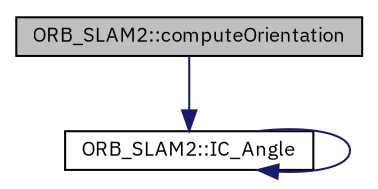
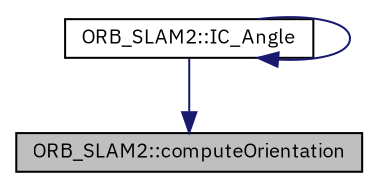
edge "ORB_SLAM2::computeOrientation" -> "ORB_SLAM2::IC_Angle": reversed
